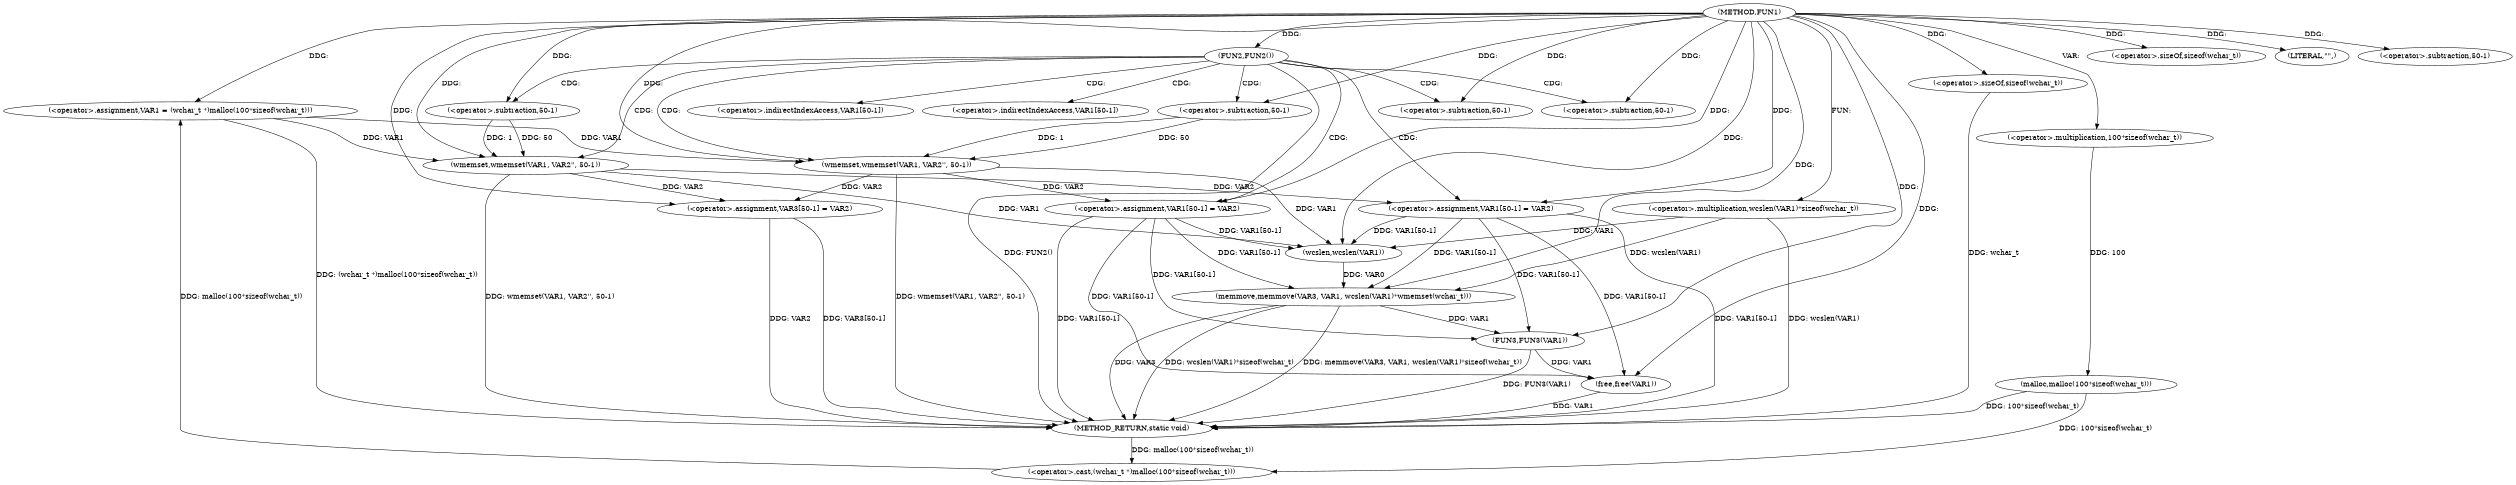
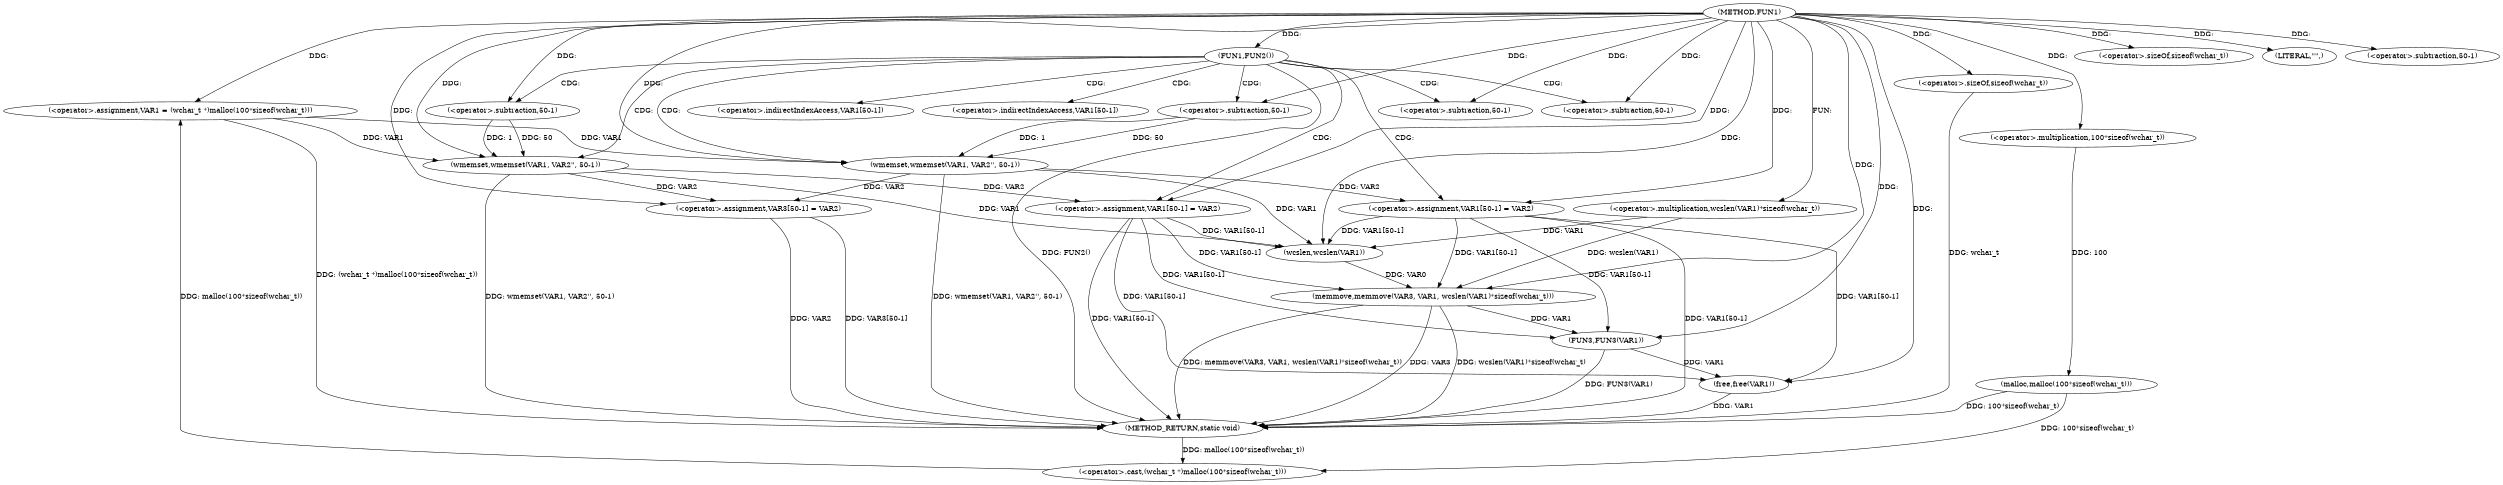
node "(FUN2,FUN2())": label "(FUN2,FUN2())" -> "(FUN1,FUN2())"
edge "(METHOD,FUN1)" -> "(<operator>.multiplication,100*sizeof(wchar_t))": label "VAR: " -> "DDG: "
node "(memmove,memmove(VAR3, VAR1, wcslen(VAR1)*wmemset(wchar_t)))": label "(memmove,memmove(VAR3, VAR1, wcslen(VAR1)*wmemset(wchar_t)))" -> "(memmove,memmove(VAR3, VAR1, wcslen(VAR1)*sizeof(wchar_t)))"
edge "(<operator>.multiplication,wcslen(VAR1)*sizeof(wchar_t))" -> "(METHOD_RETURN,static void)": removed, label "DDG: wcslen(VAR1)"
